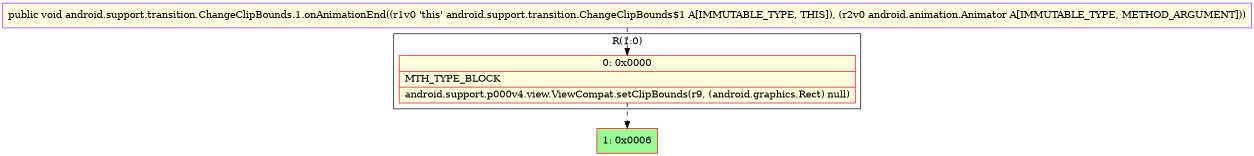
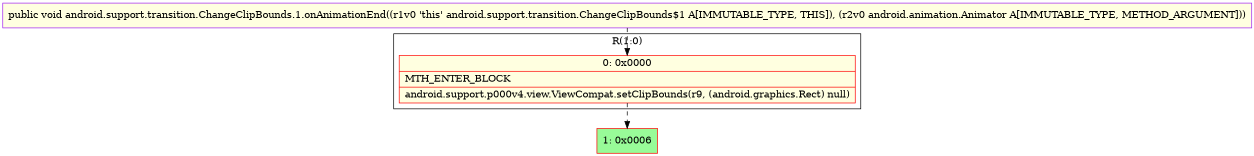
node "0: 0x0000": text "MTH_TYPE_BLOCK" -> "MTH_ENTER_BLOCK"
